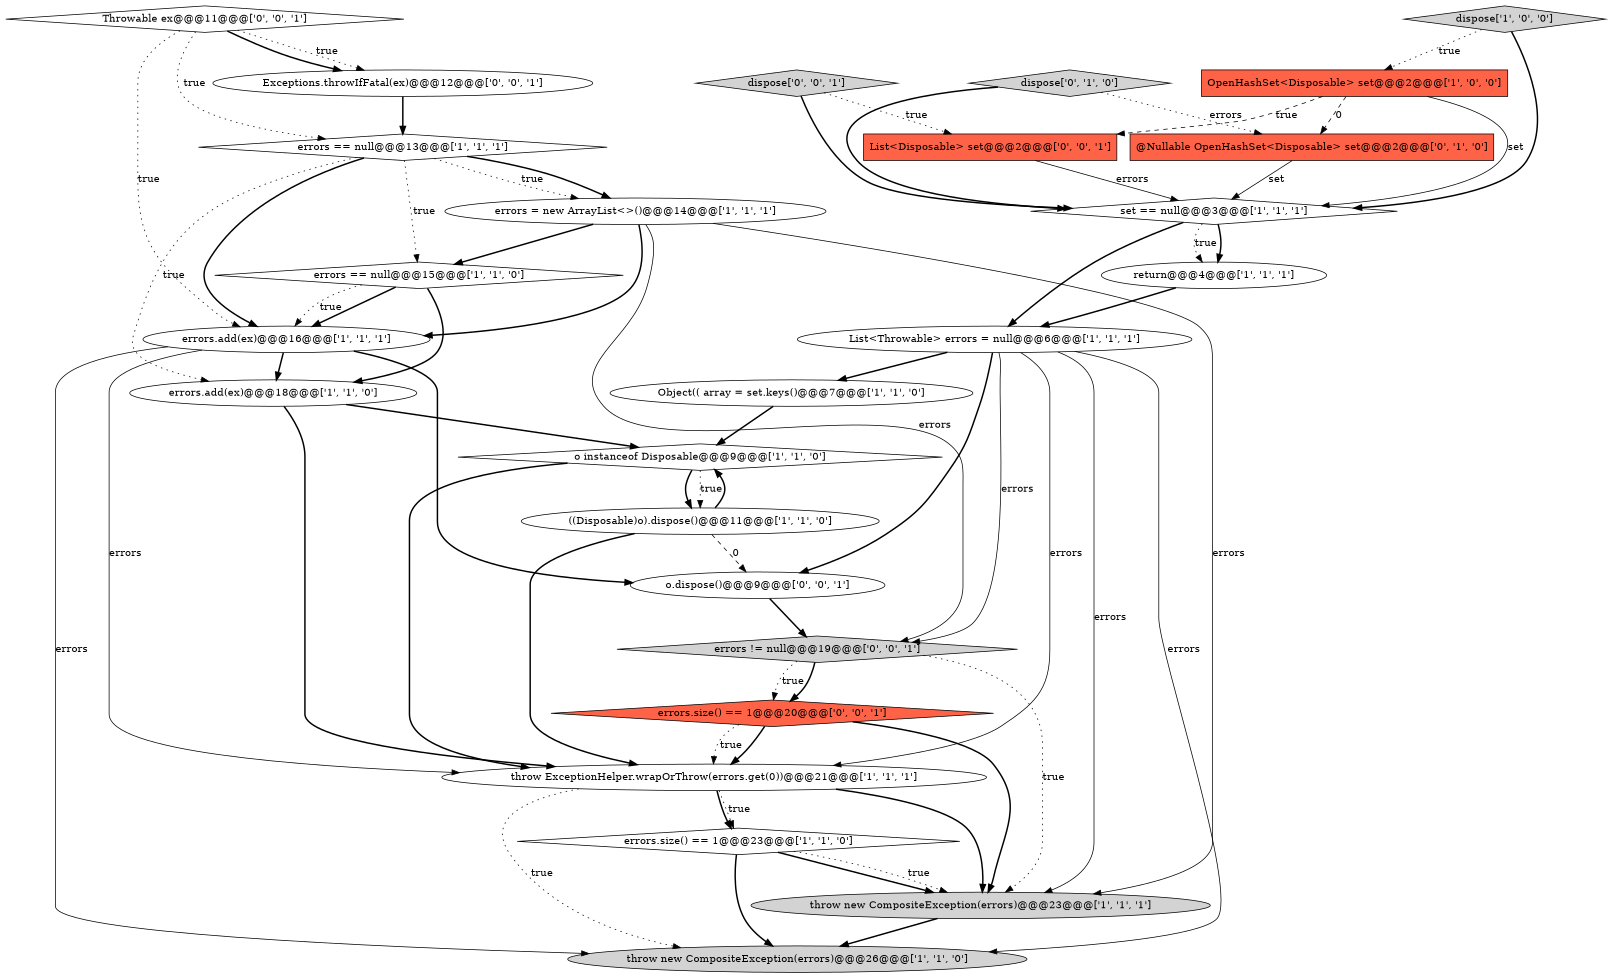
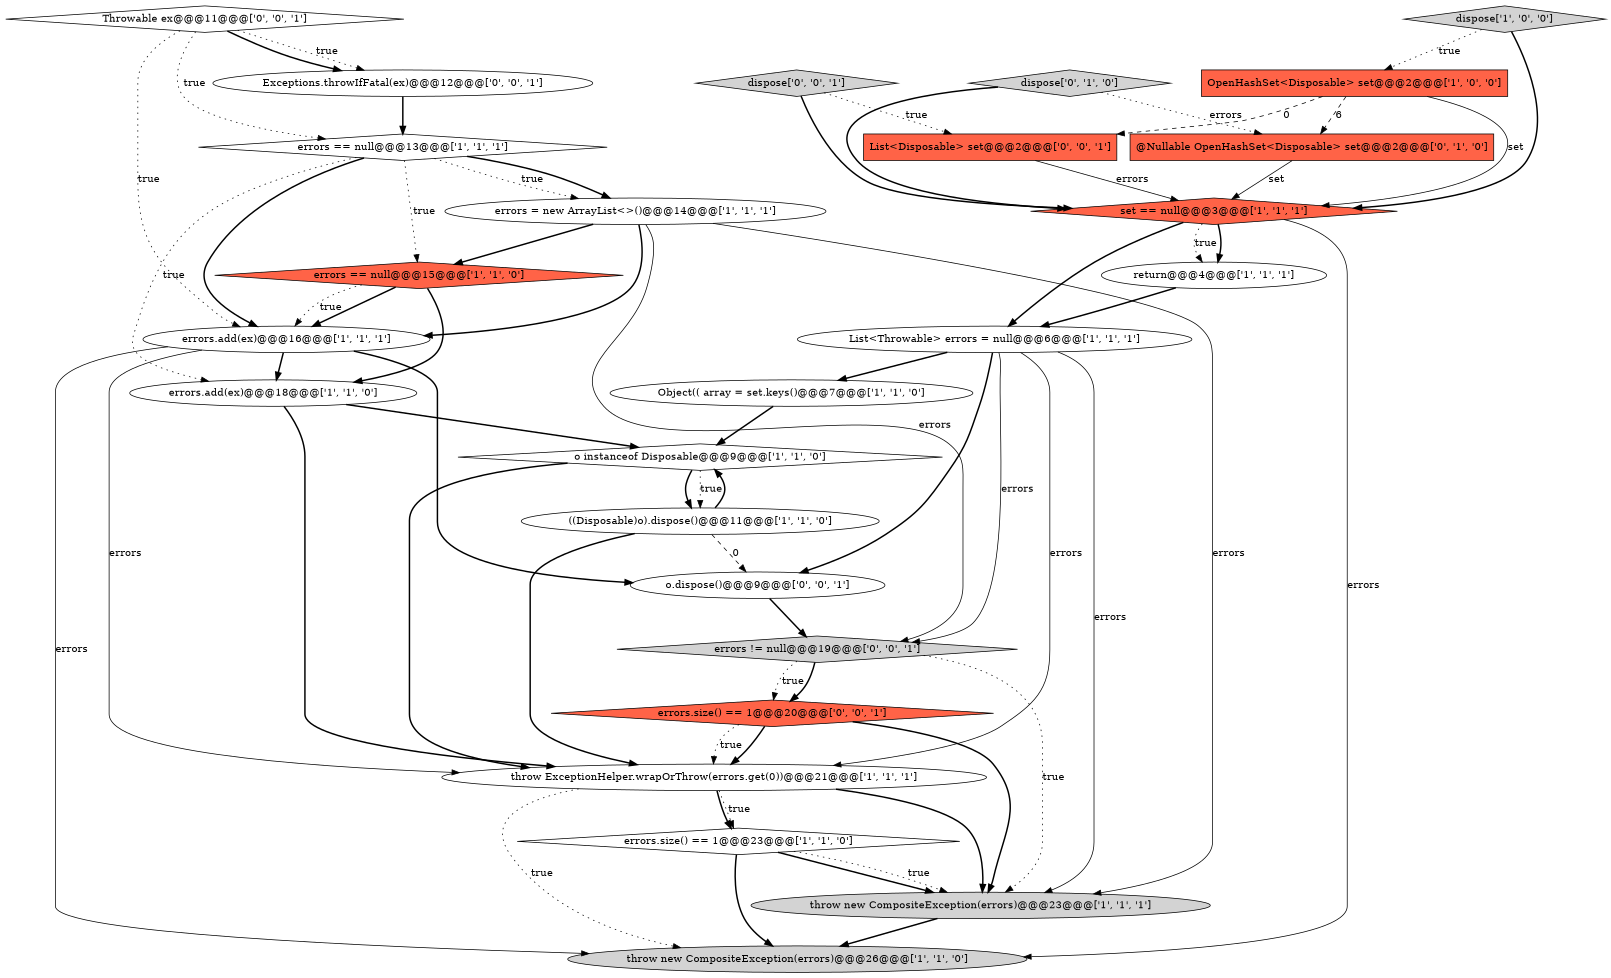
edge "OpenHashSet<Disposable> set@@@2@@@['1', '0', '0']" -> "List<Disposable> set@@@2@@@['0', '0', '1']": label "true" -> "0"
edge "OpenHashSet<Disposable> set@@@2@@@['1', '0', '0']" -> "@Nullable OpenHashSet<Disposable> set@@@2@@@['0', '1', '0']": label "0" -> "6"
node "set == null@@@3@@@['1', '1', '1']": fillcolor white -> tomato
node "errors == null@@@15@@@['1', '1', '0']": fillcolor white -> tomato
edge "List<Throwable> errors = null@@@6@@@['1', '1', '1']" -> "throw new CompositeException(errors)@@@26@@@['1', '1', '0']": now "set == null@@@3@@@['1', '1', '1']" -> "throw new CompositeException(errors)@@@26@@@['1', '1', '0']"
